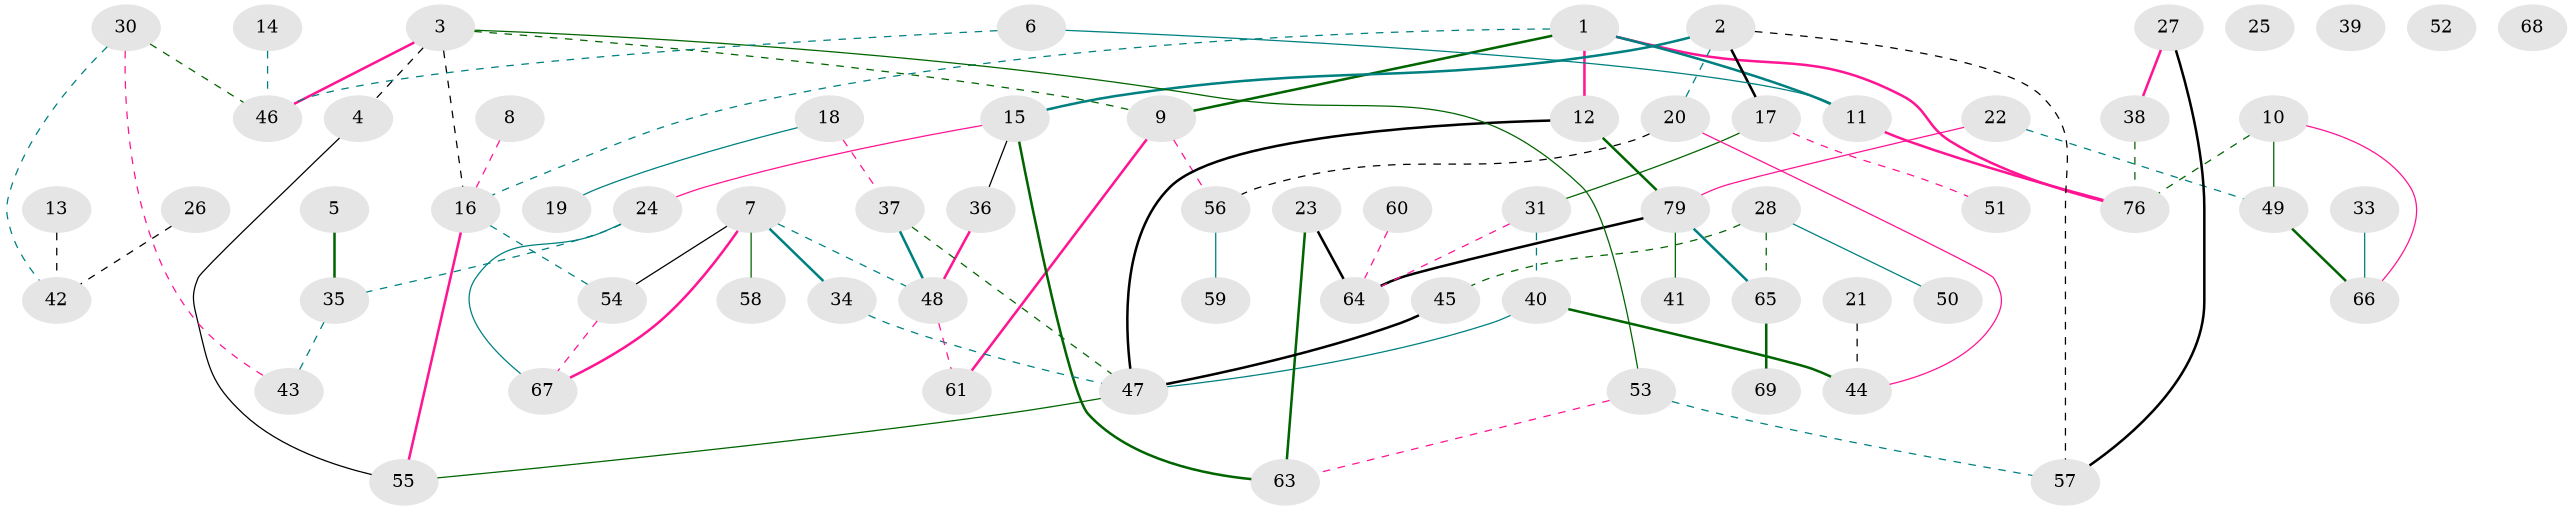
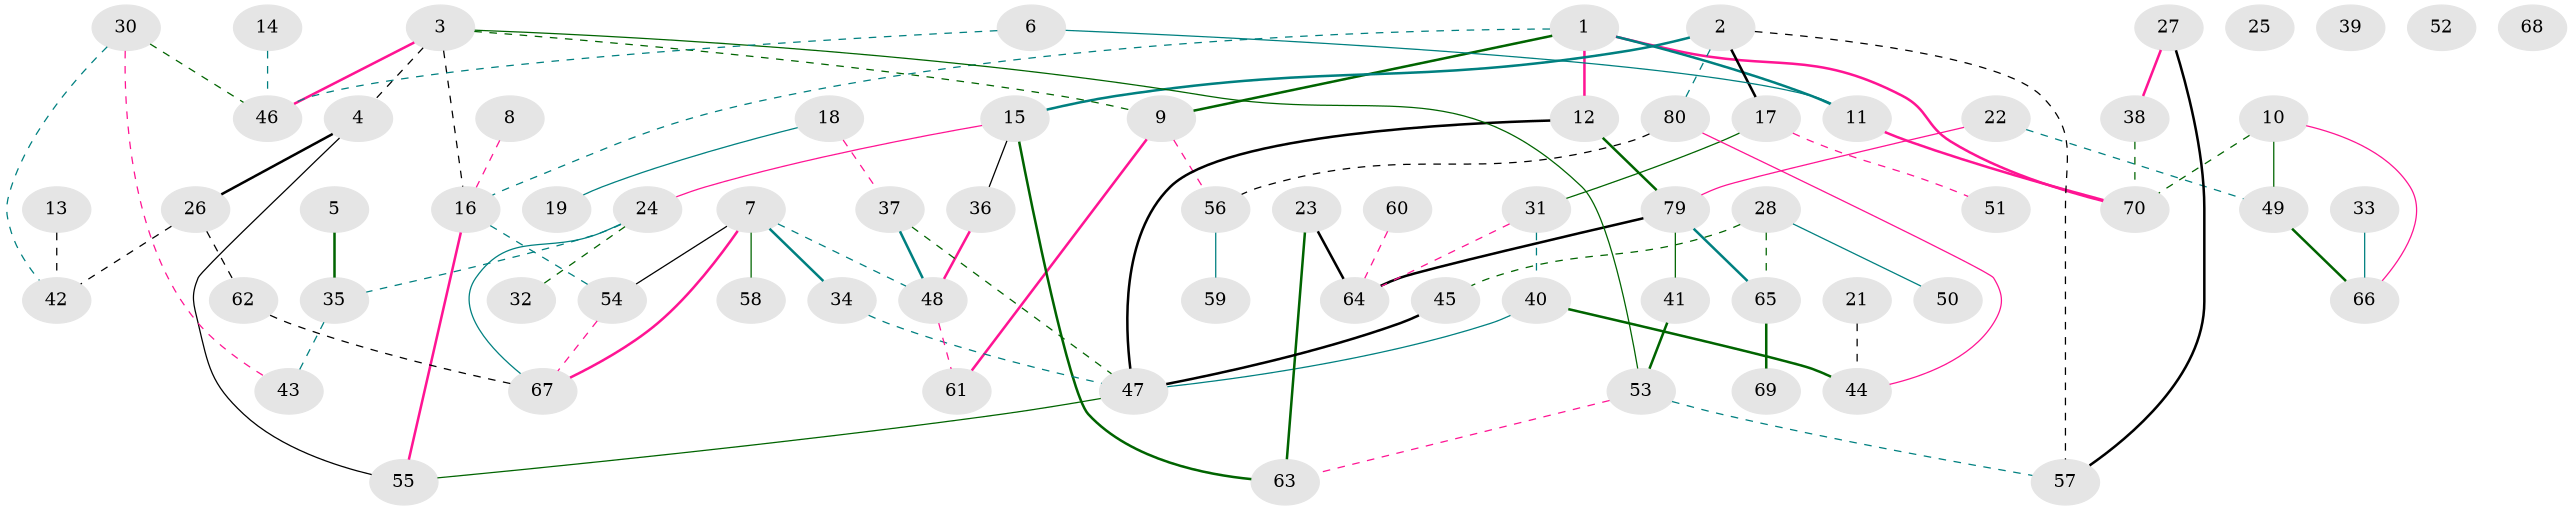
node "20": label "20" -> "80"
edge "4" -- "26": added
node "76": label "76" -> "70"
node "62": added
node "32": added
edge "41" -- "53": added
